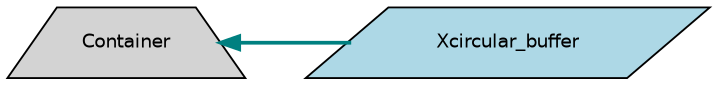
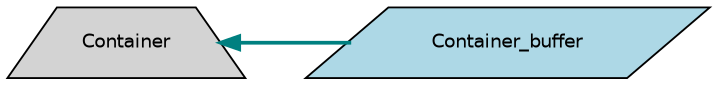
node "Xcircular_buffer": label "Xcircular_buffer" -> "Container_buffer"
